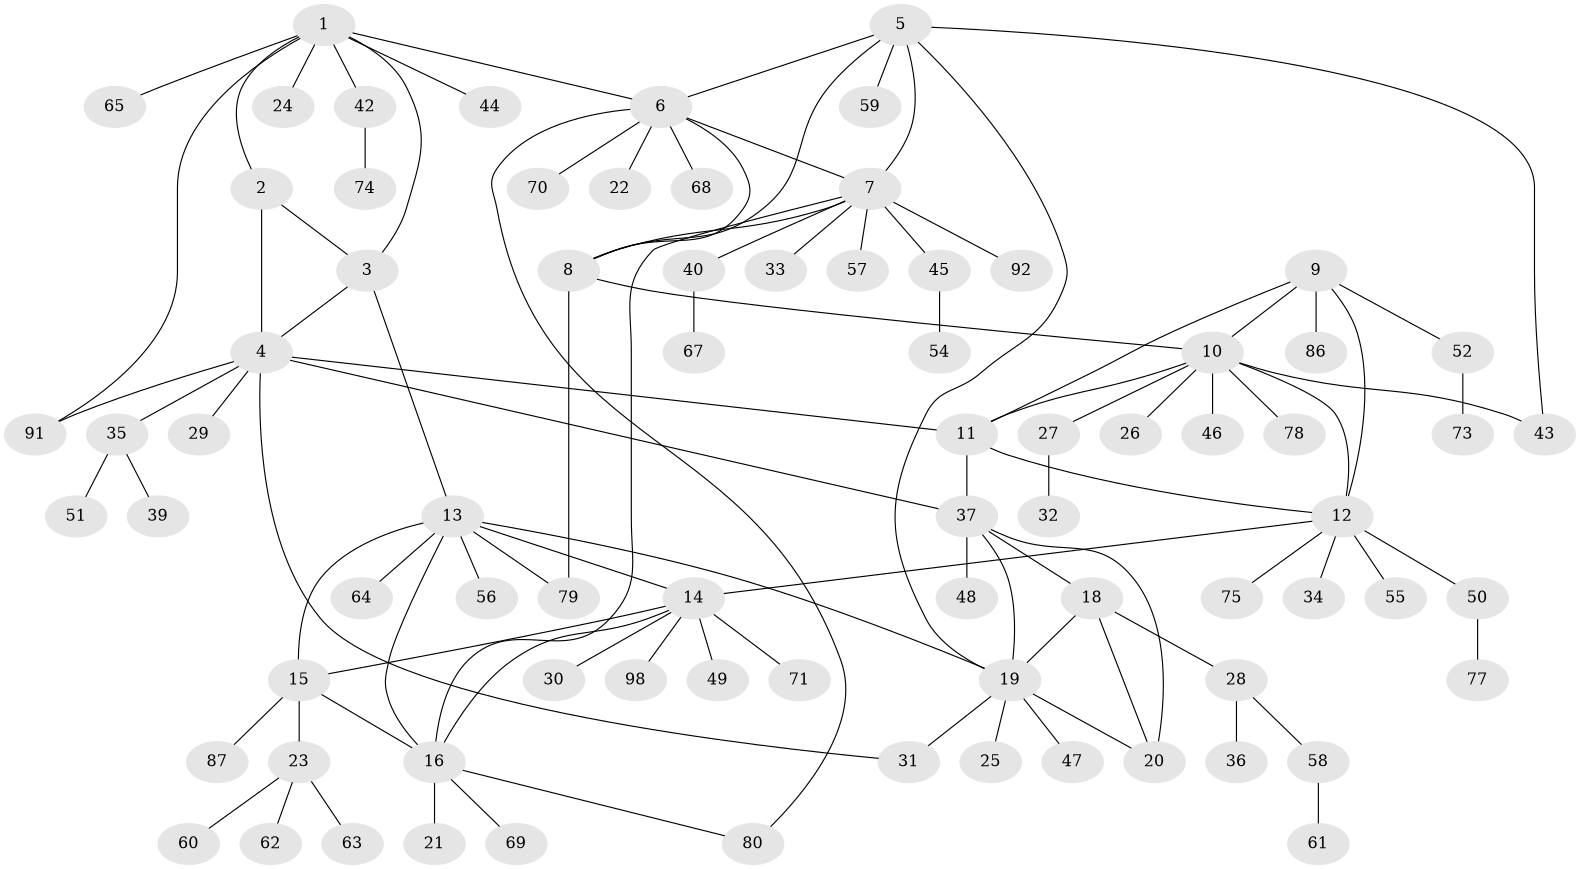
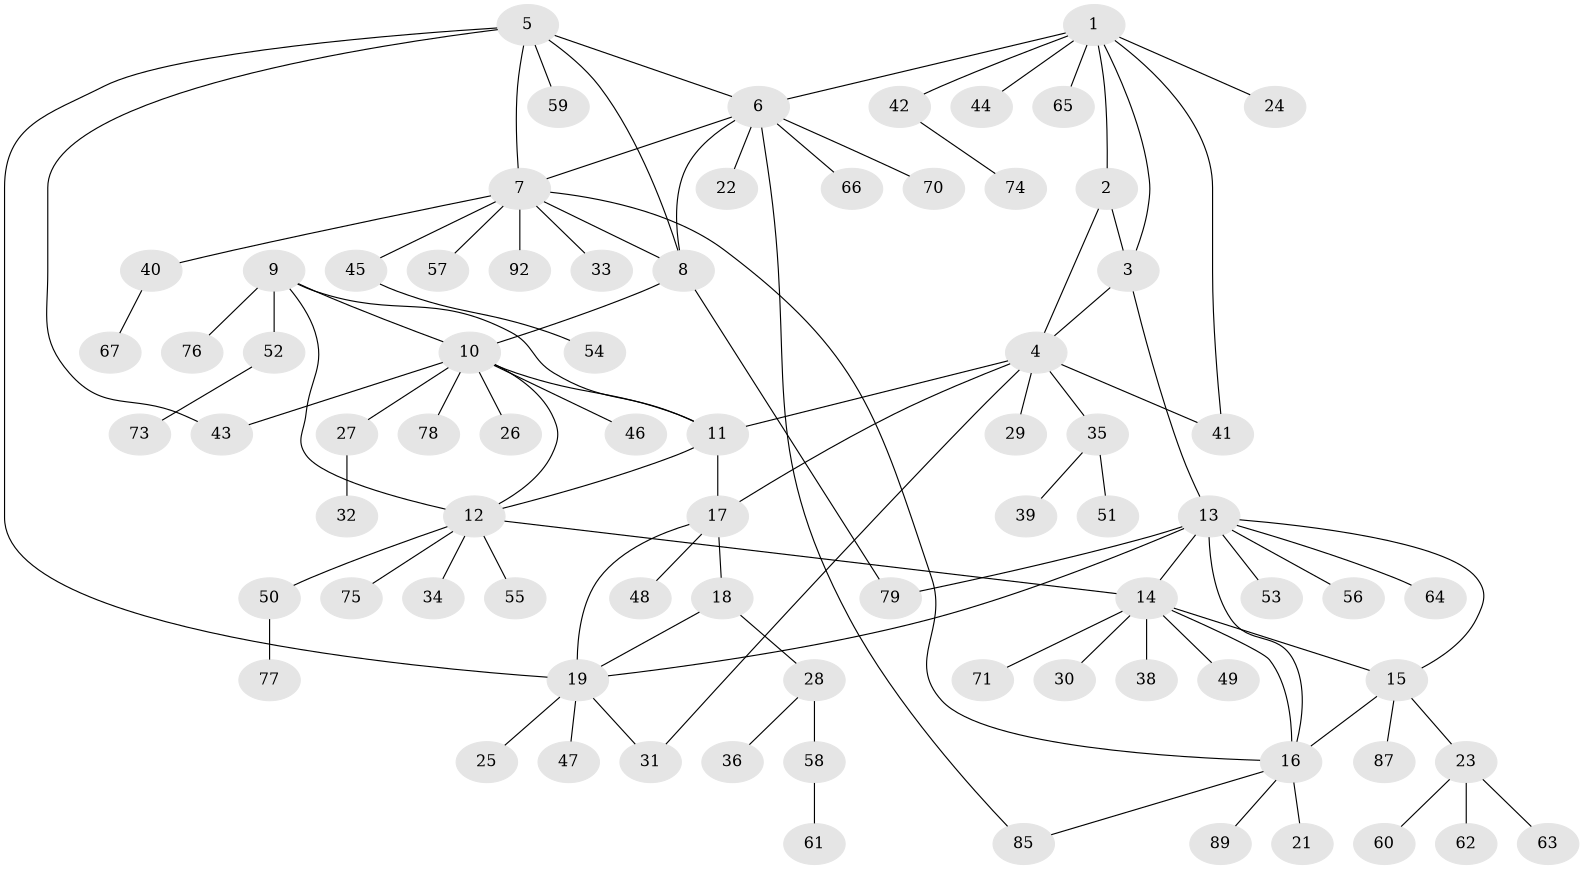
node "68": label "68" -> "66"
node "86": label "86" -> "76"
node "91": label "91" -> "41"
node "37": label "37" -> "17"
node "53": added
node "98": label "98" -> "38"
node "20": removed
node "69": label "69" -> "89"
node "80": label "80" -> "85"
